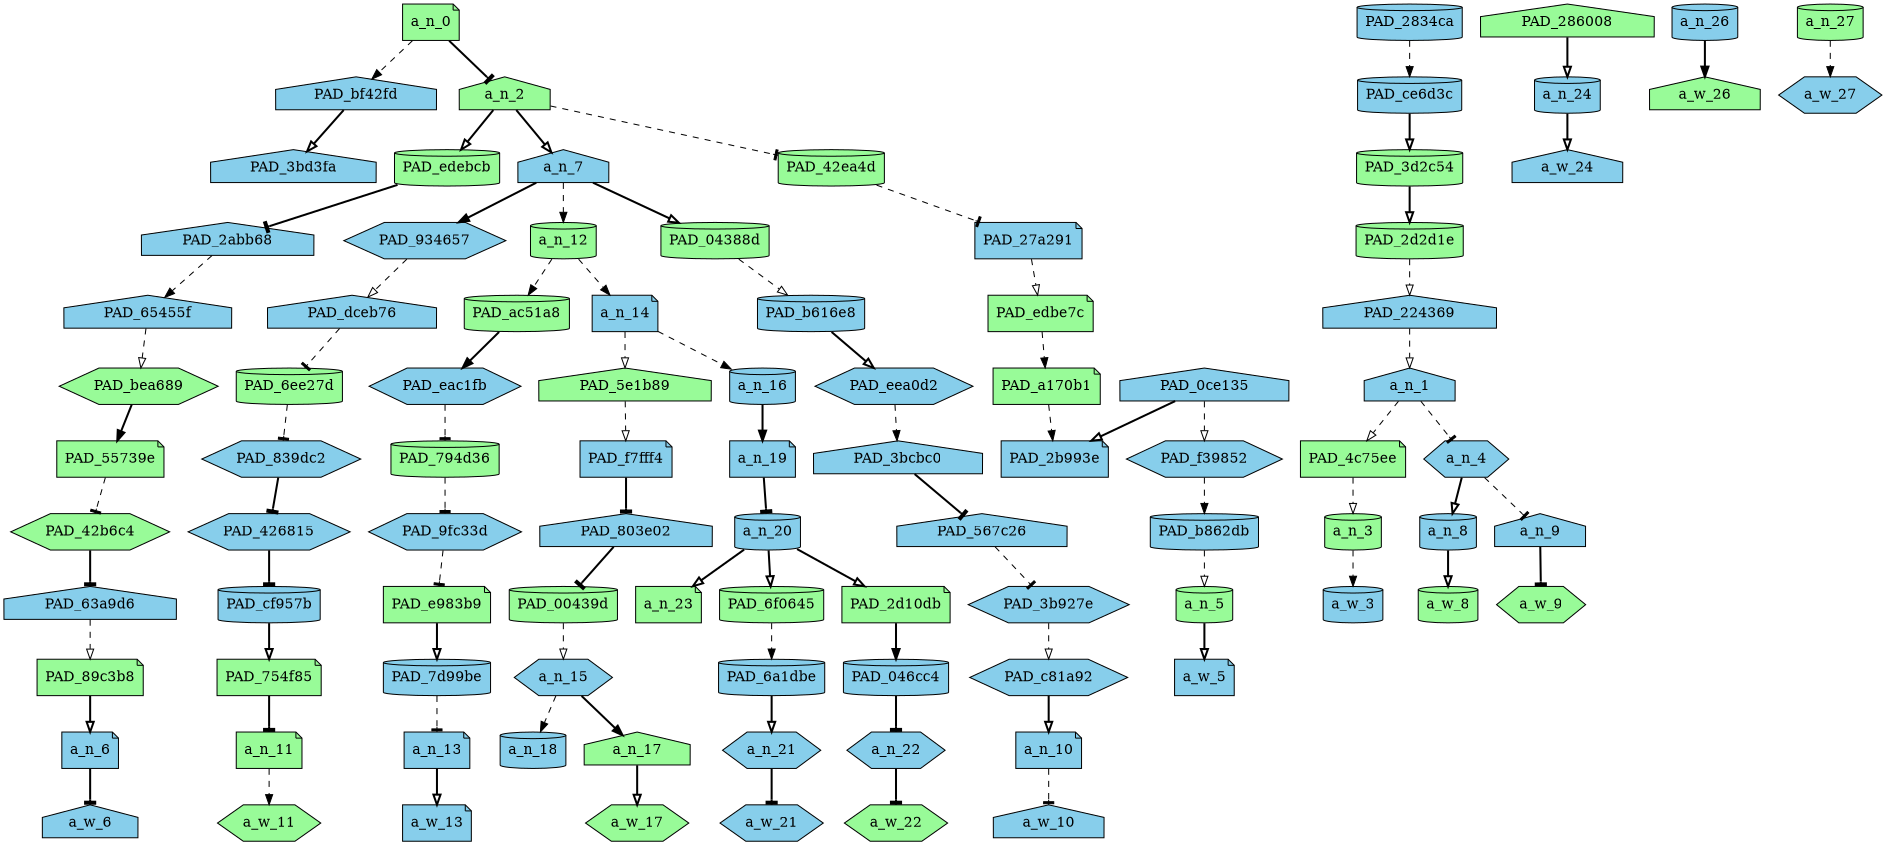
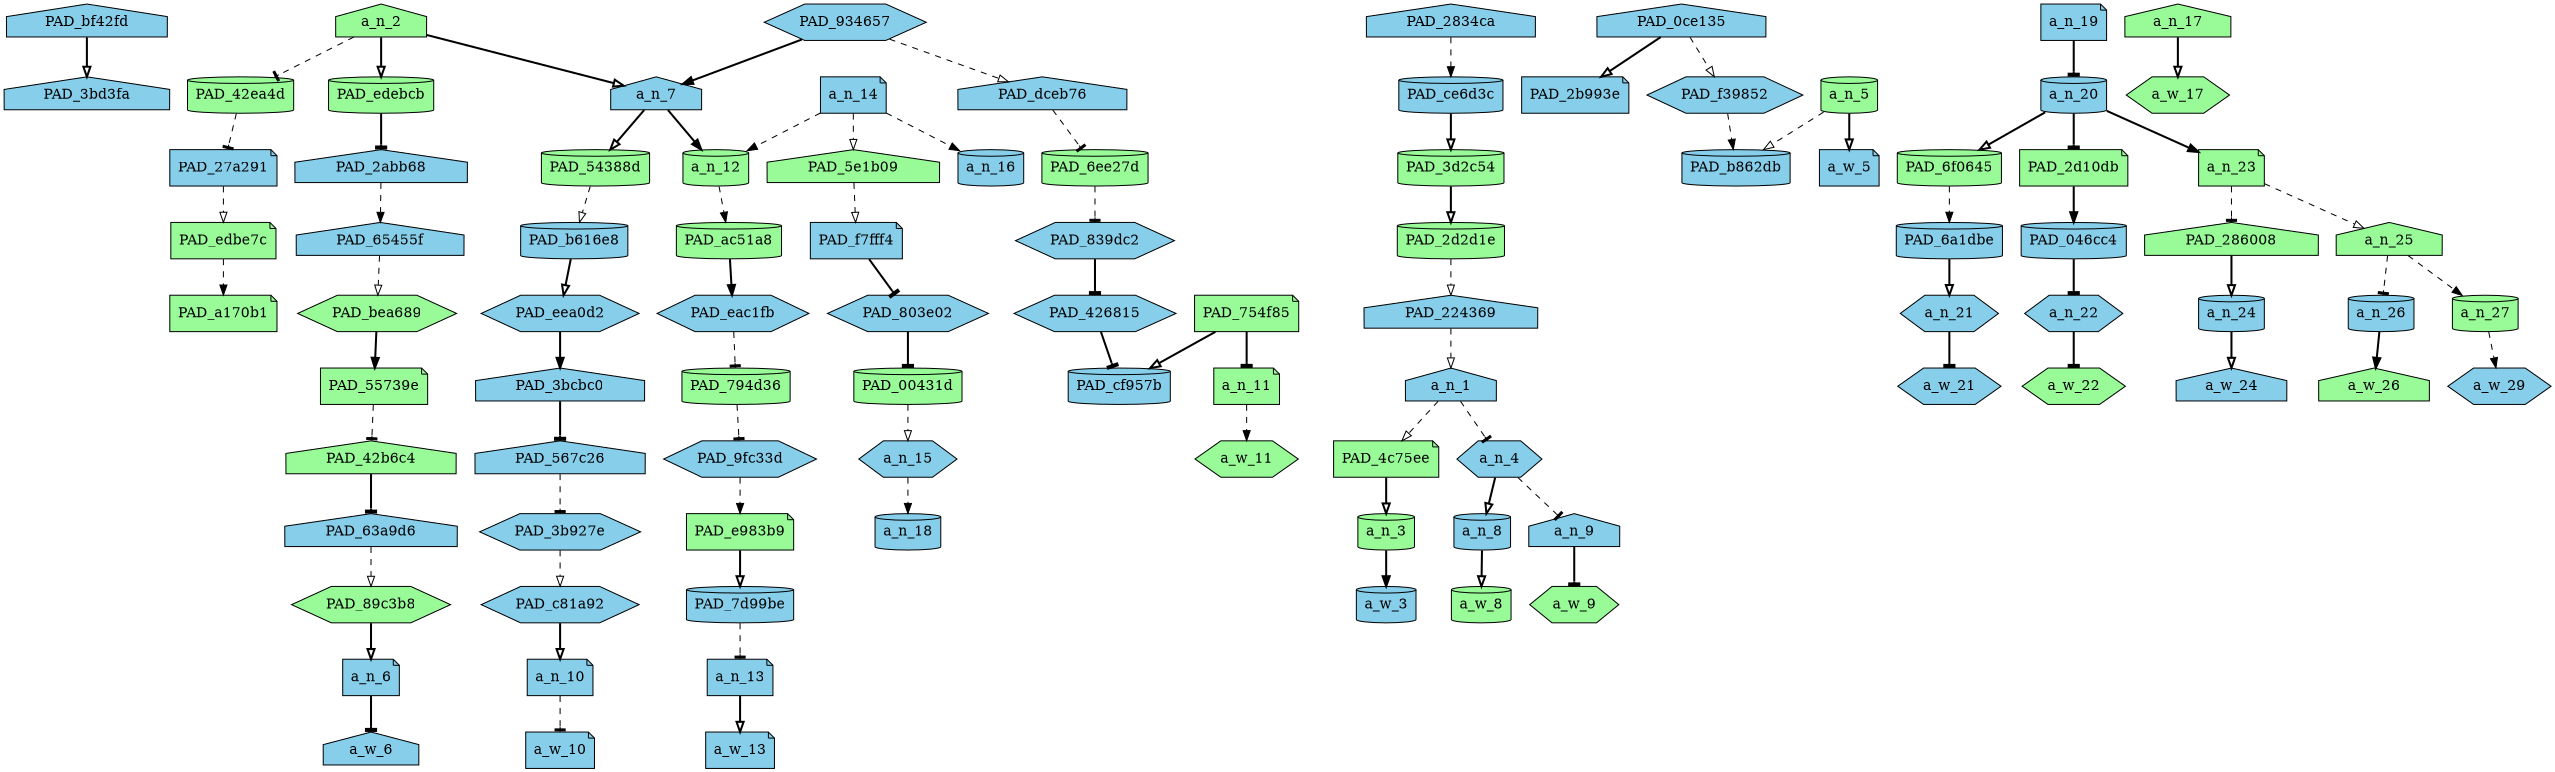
node "a_n_0": removed
node "PAD_2834ca": shape cylinder -> house
node "a_w_27": label "a_w_27" -> "a_w_29"
edge "a_n_7" -> "a_n_12": style dashed -> bold
edge "a_n_7" -> "PAD_934657": reversed
edge "a_n_23" -> "PAD_286008": added
node "PAD_04388d": label "PAD_04388d" -> "PAD_54388d"
node "a_n_25": added
edge "a_n_12" -> "a_n_14": reversed
node "PAD_5e1b89": label "PAD_5e1b89" -> "PAD_5e1b09"
edge "a_n_16" -> "a_n_19": removed
edge "PAD_eea0d2" -> "PAD_3bcbc0": style dashed -> bold
edge "PAD_a170b1" -> "PAD_2b993e": removed
edge "PAD_4c75ee" -> "a_n_3": style dashed -> bold
node "PAD_42b6c4": shape hexagon -> house
node "PAD_803e02": shape house -> hexagon
edge "PAD_b862db" -> "a_n_5": reversed
edge "a_n_3" -> "a_w_3": style dashed -> bold
edge "a_n_20" -> "a_n_23": arrowhead onormal -> normal
edge "a_n_20" -> "PAD_2d10db": arrowhead onormal -> tee
edge "PAD_9fc33d" -> "PAD_e983b9": arrowhead tee -> normal
node "PAD_00439d": label "PAD_00439d" -> "PAD_00431d"
edge "PAD_cf957b" -> "PAD_754f85": reversed
node "PAD_89c3b8": shape note -> hexagon
edge "a_n_15" -> "a_n_17": removed
node "a_w_10": shape house -> note
